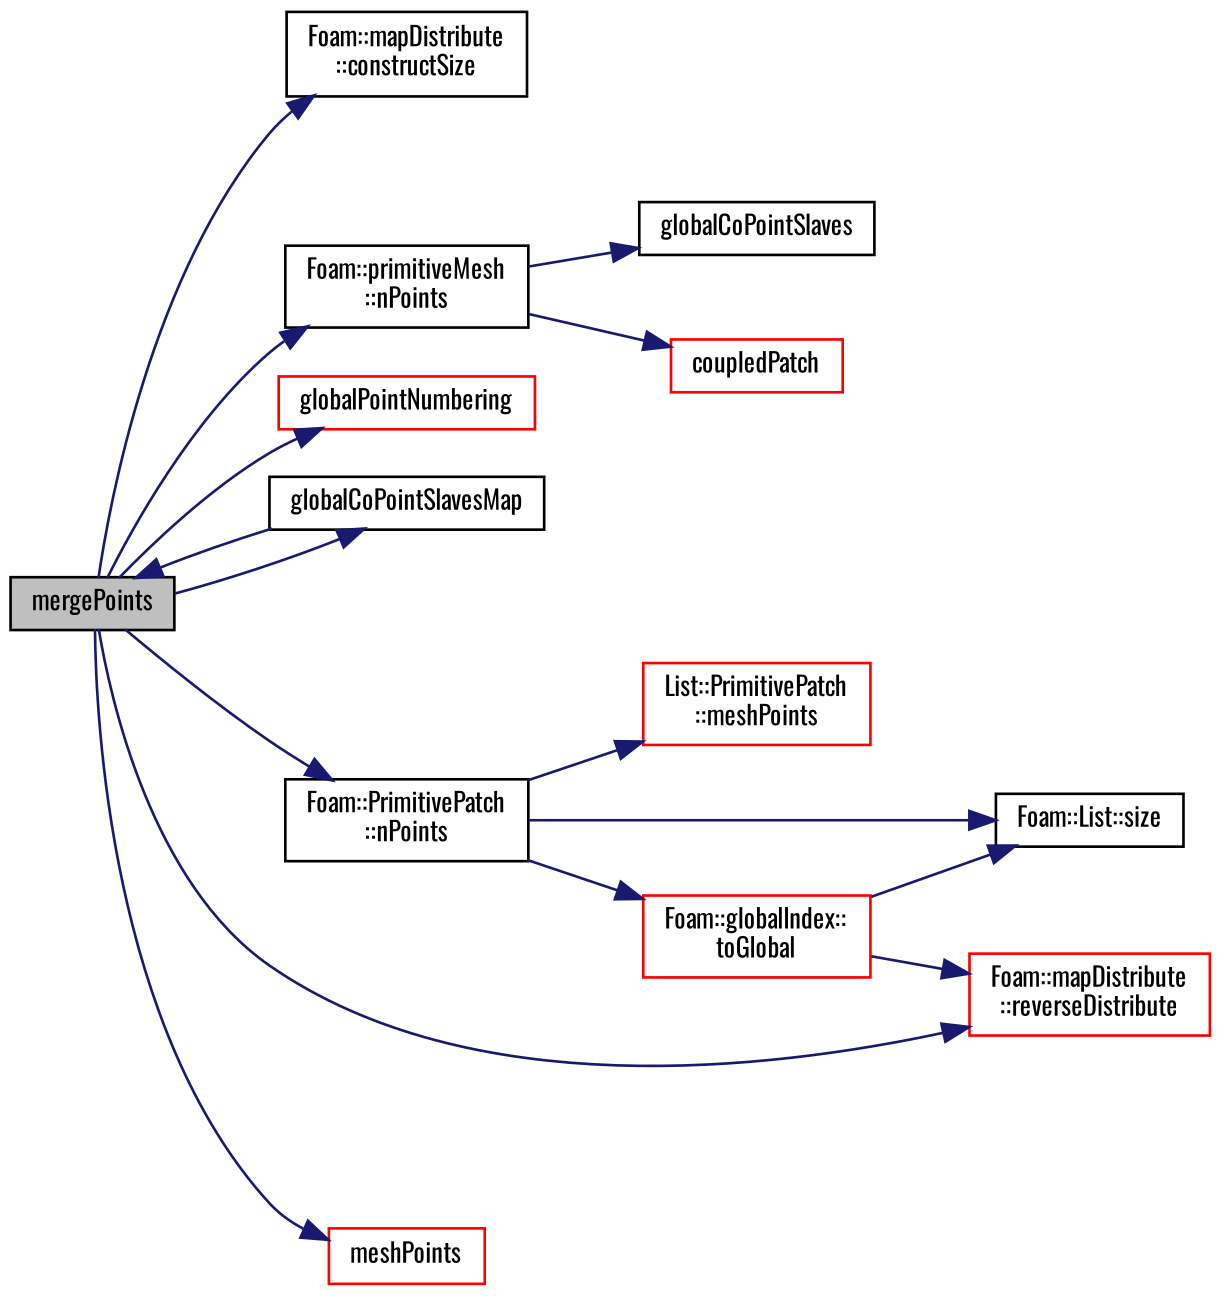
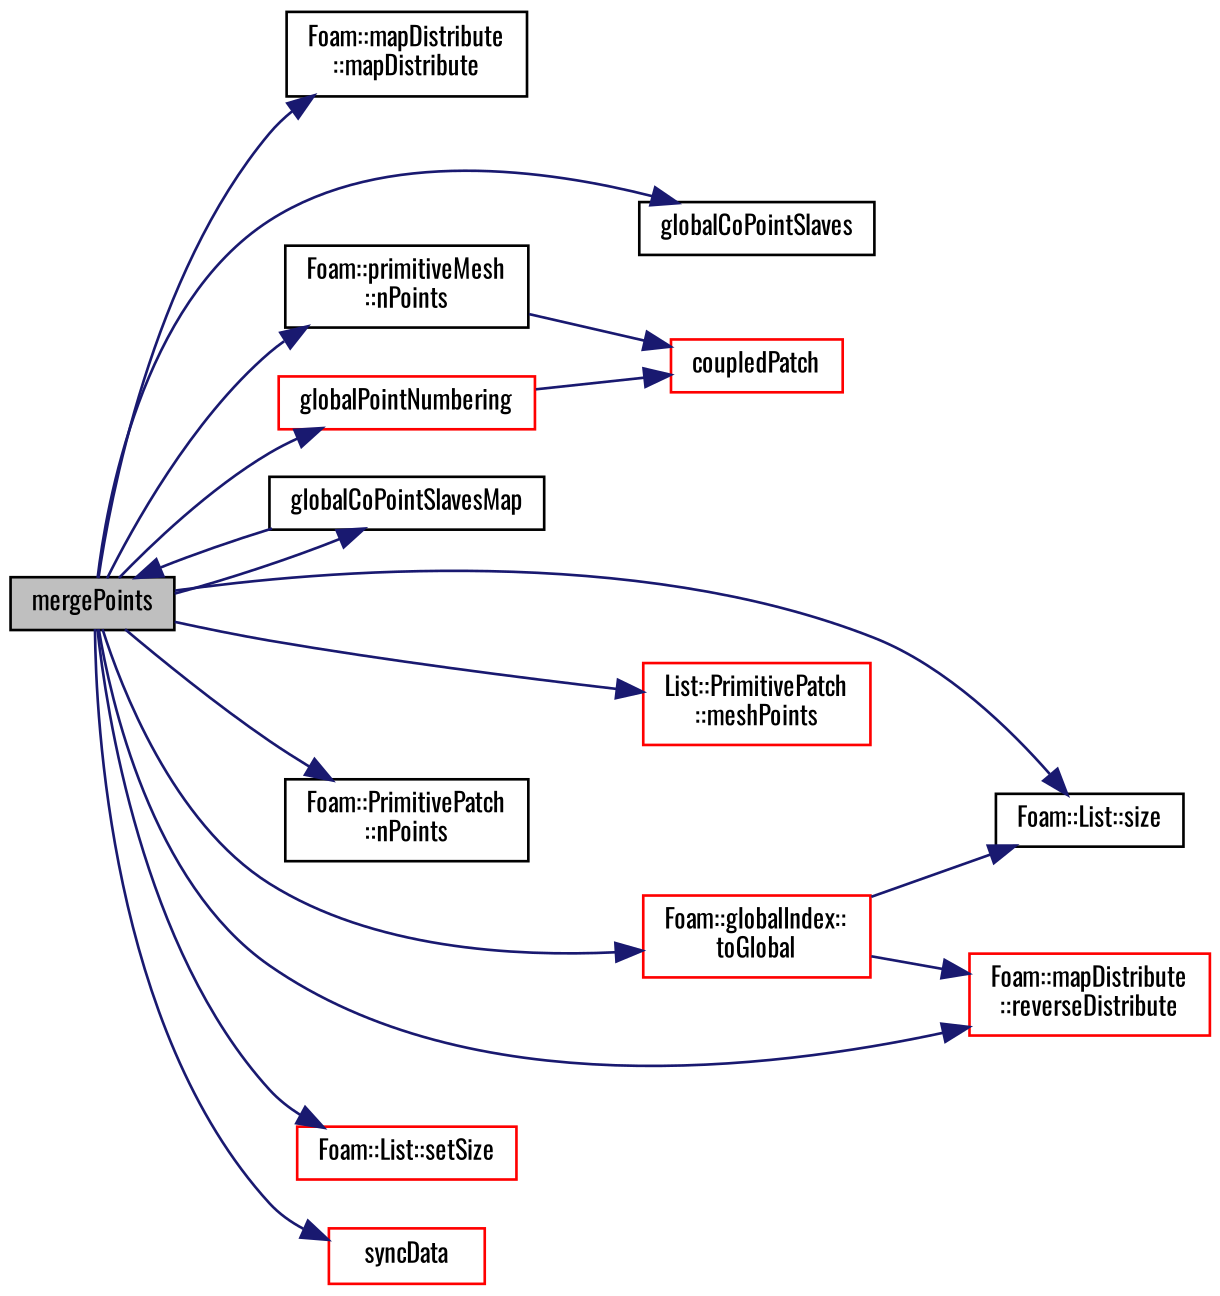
node "Foam::mapDistribute ::constructSize": label "Foam::mapDistribute ::constructSize" -> "Foam::mapDistribute ::mapDistribute"
edge "Foam::primitiveMesh ::nPoints" -> "globalCoPointSlaves": now "mergePoints" -> "globalCoPointSlaves"
edge "globalPointNumbering" -> "coupledPatch": added
edge "Foam::PrimitivePatch ::nPoints" -> "List::PrimitivePatch ::meshPoints": now "mergePoints" -> "List::PrimitivePatch ::meshPoints"
edge "Foam::PrimitivePatch ::nPoints" -> "Foam::List::size": now "mergePoints" -> "Foam::List::size"
edge "Foam::PrimitivePatch ::nPoints" -> "Foam::globalIndex:: toGlobal": now "mergePoints" -> "Foam::globalIndex:: toGlobal"
node "Foam::List::setSize": added
node "meshPoints": label "meshPoints" -> "syncData"
